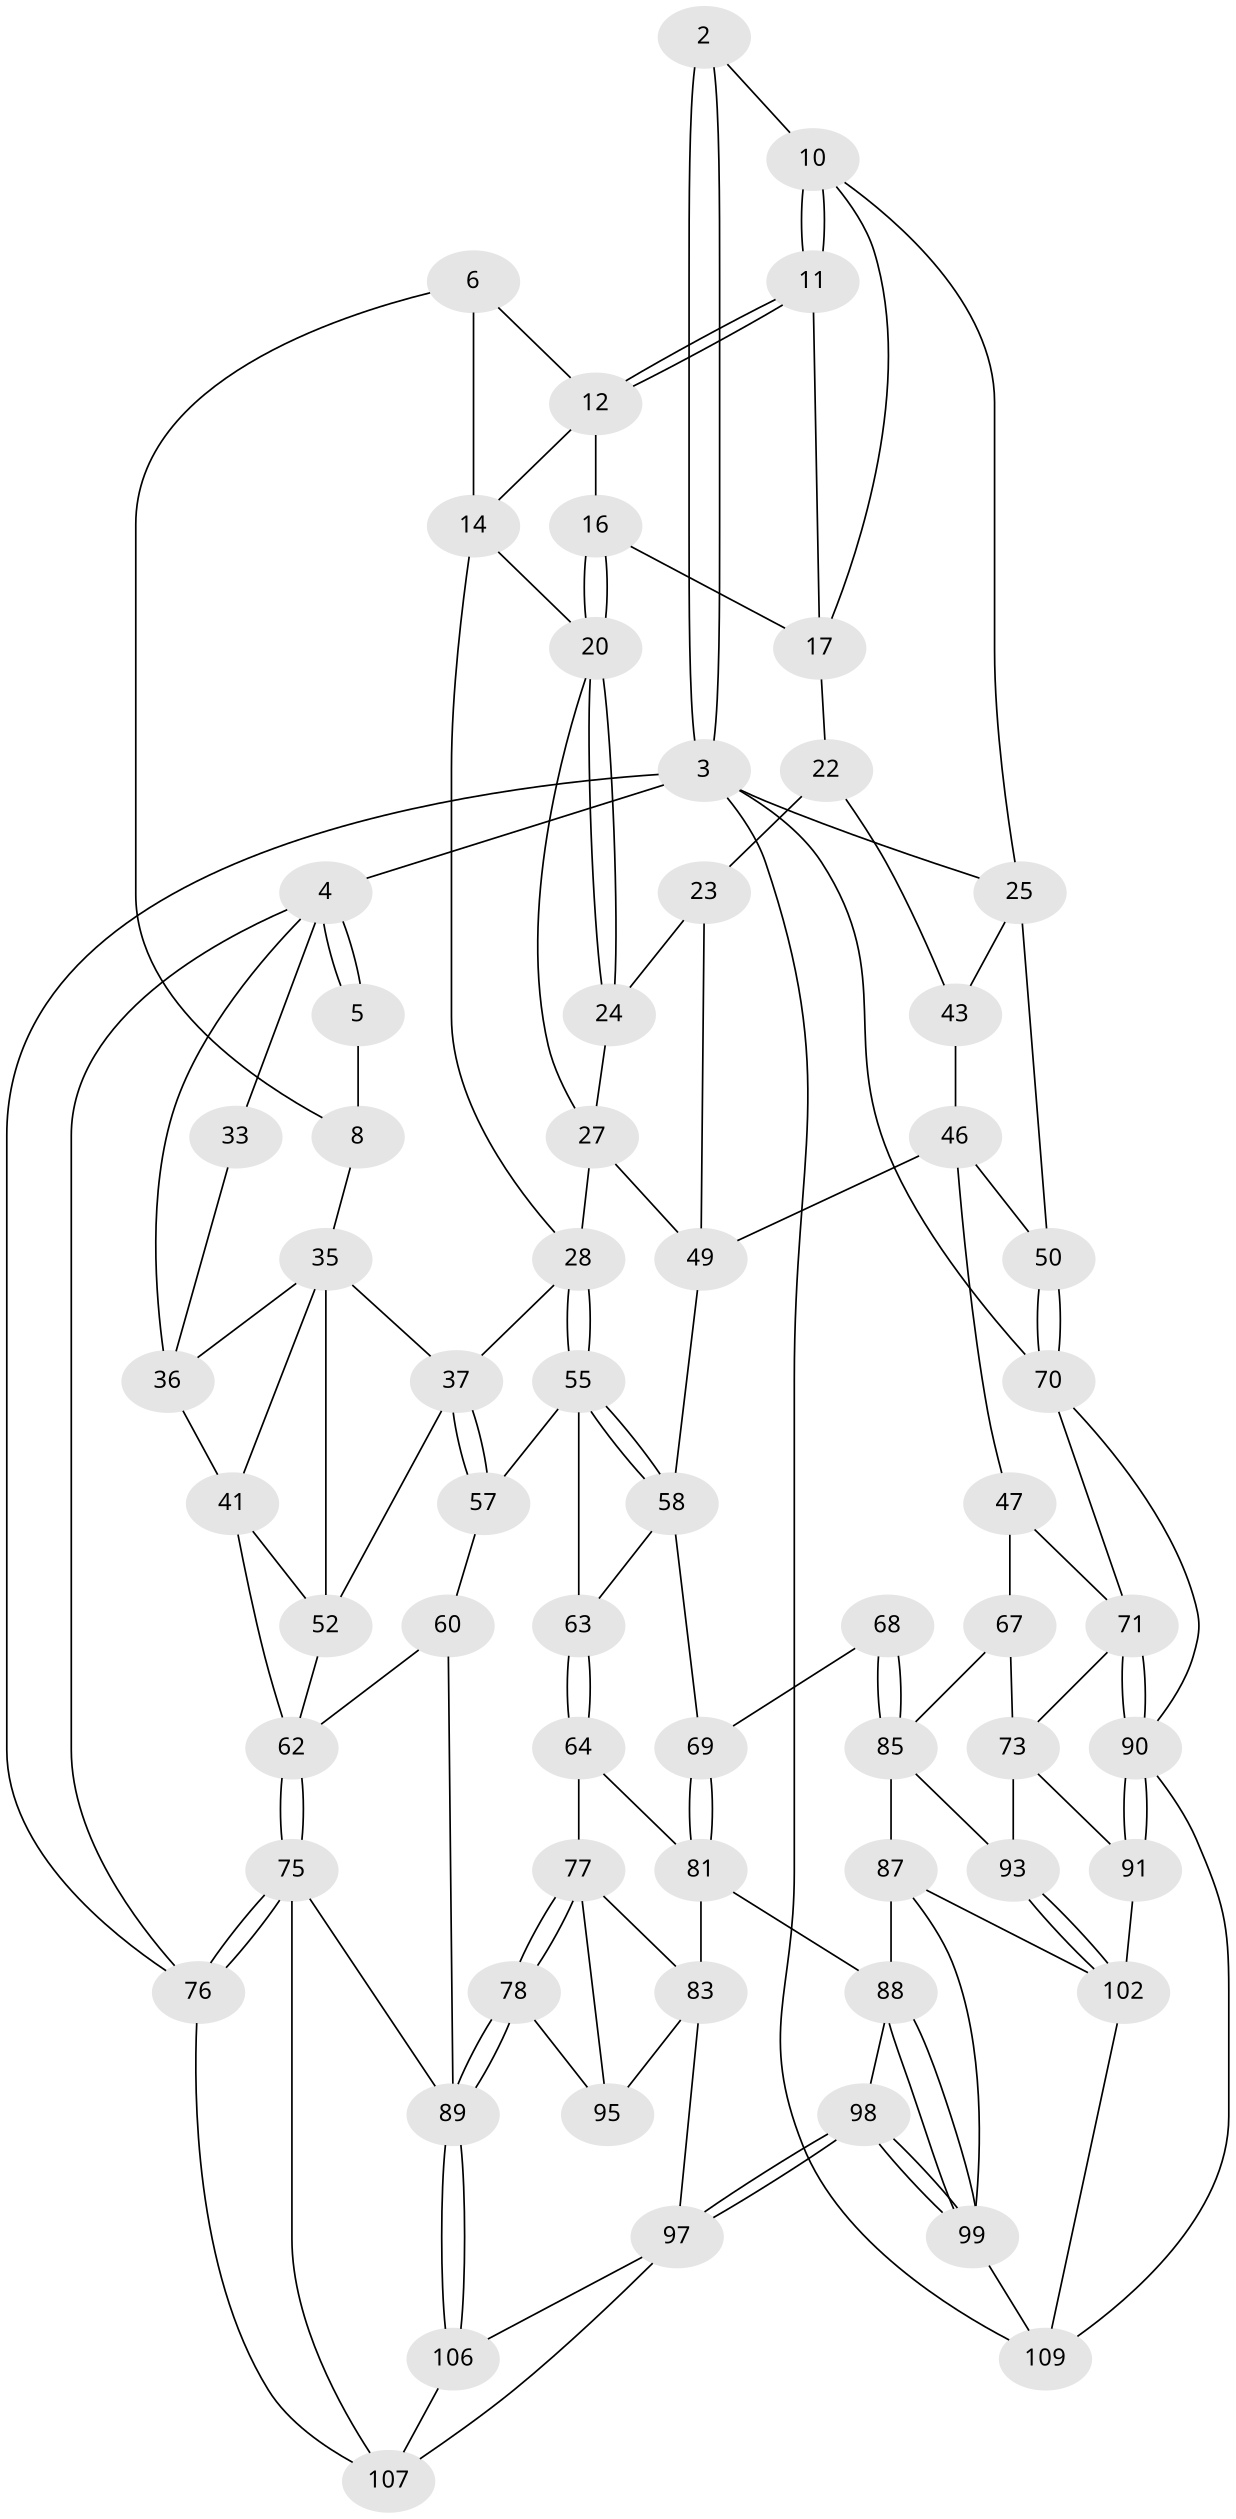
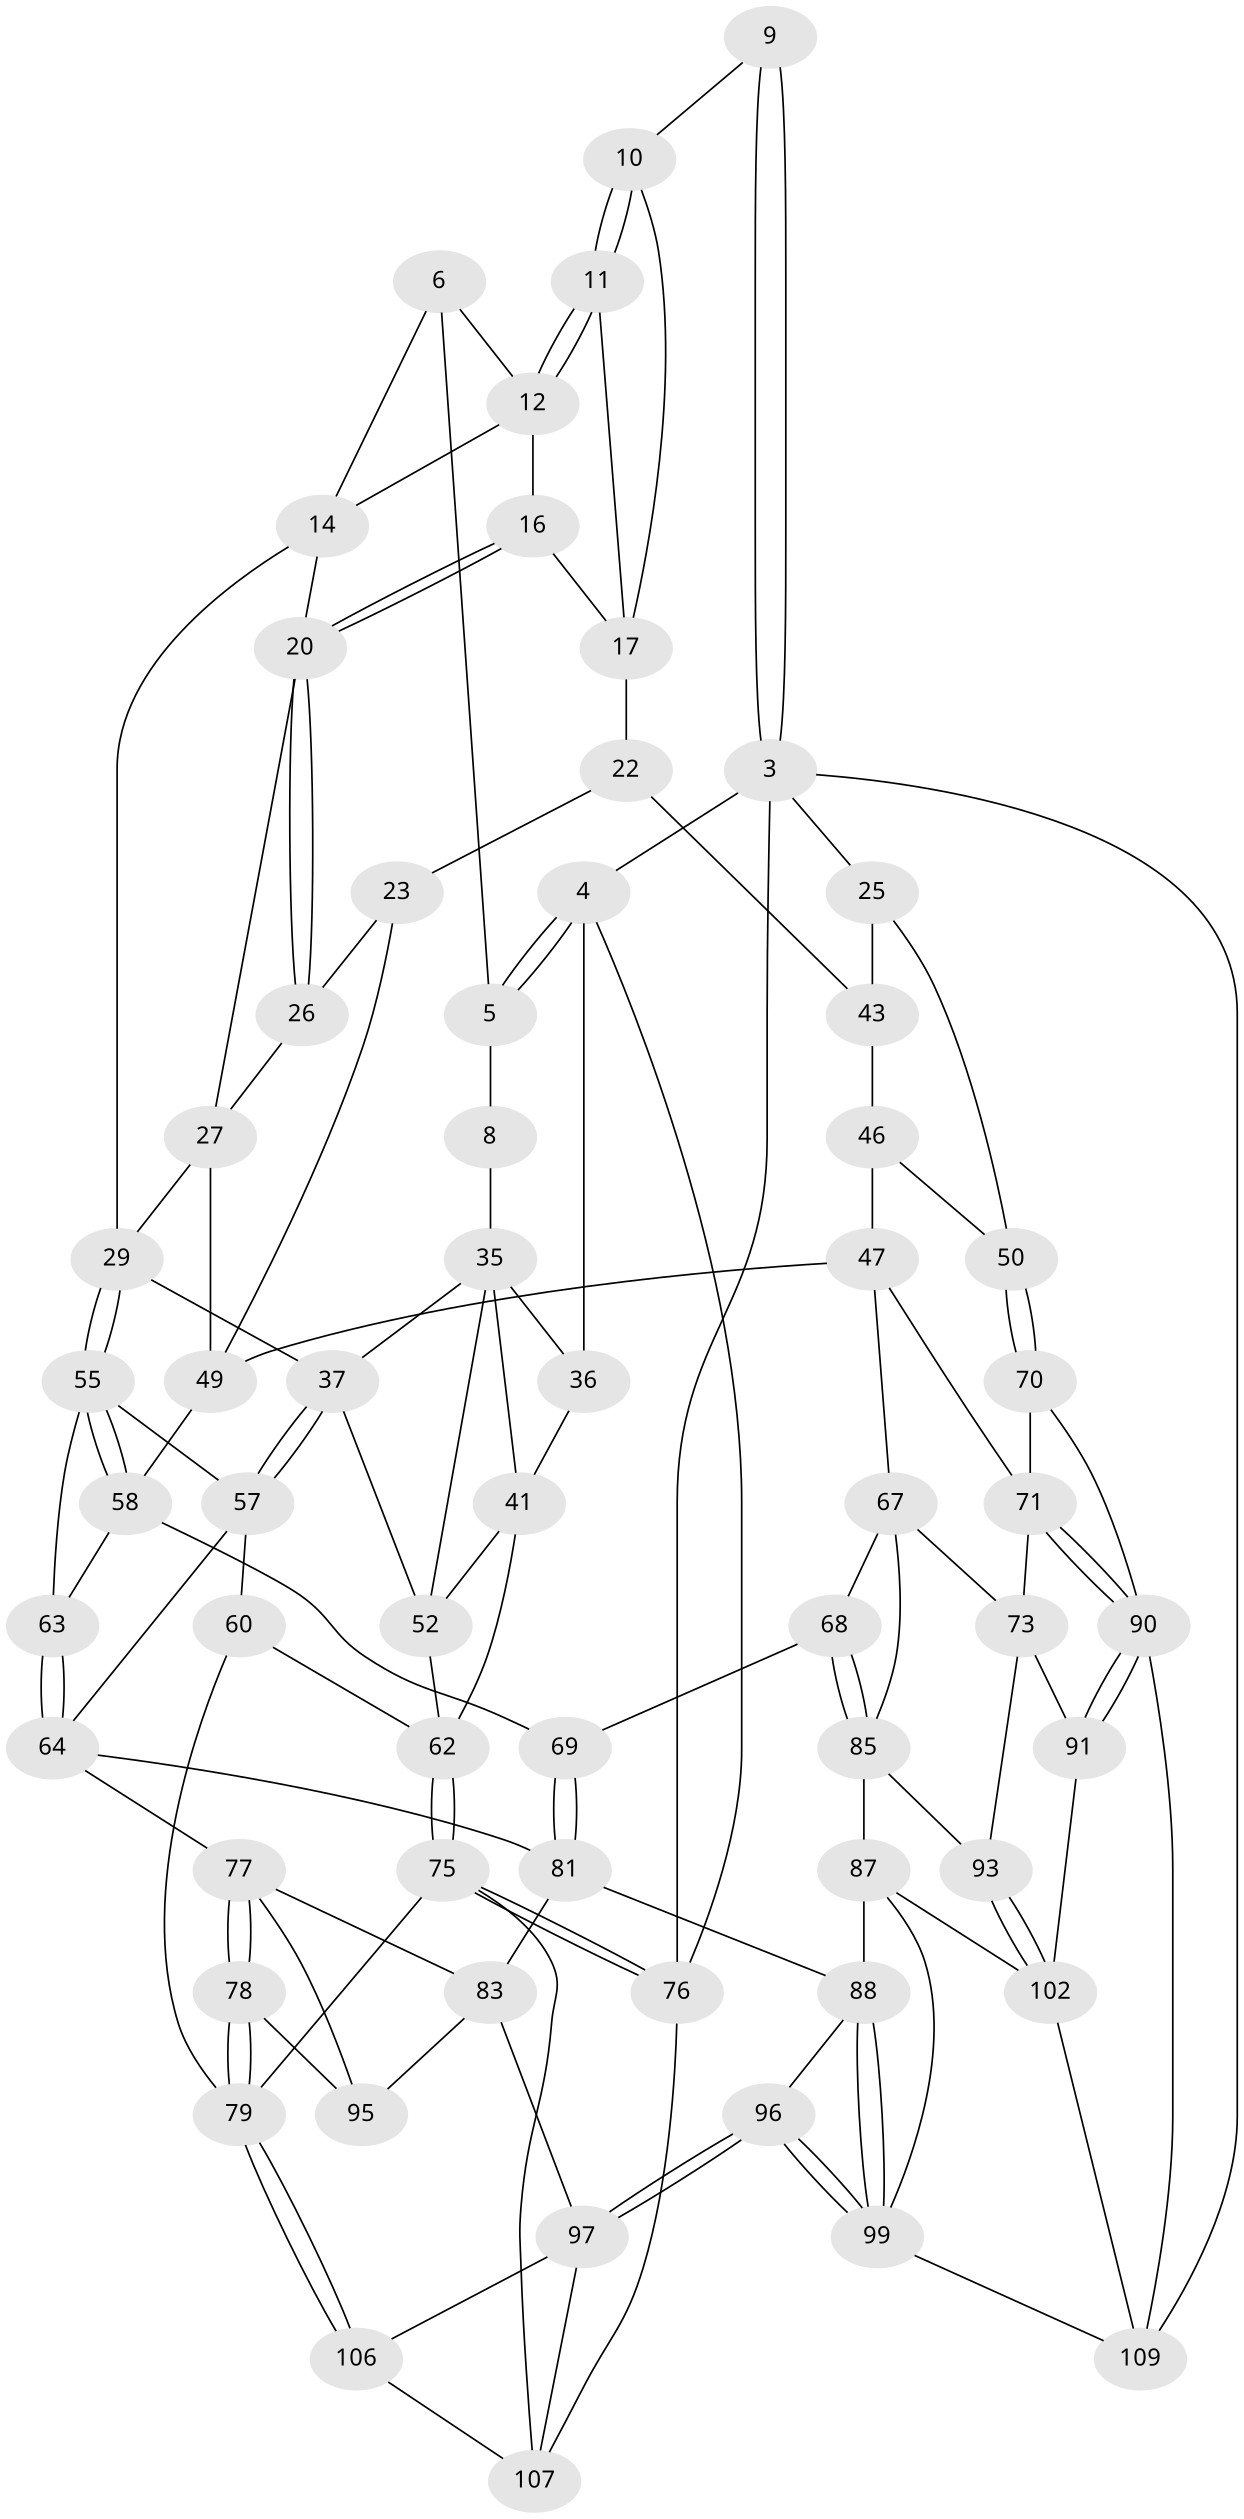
node "2": label "2" -> "9"
edge "10" -- "25": removed
edge "6" -- "8": now "6" -- "5"
node "24": label "24" -> "26"
edge "3" -- "70": removed
node "33": removed
edge "46" -- "49": now "47" -- "49"
node "28": label "28" -> "29"
edge "67" -- "68": added
edge "57" -- "64": added
node "89": label "89" -> "79"
node "98": label "98" -> "96"
